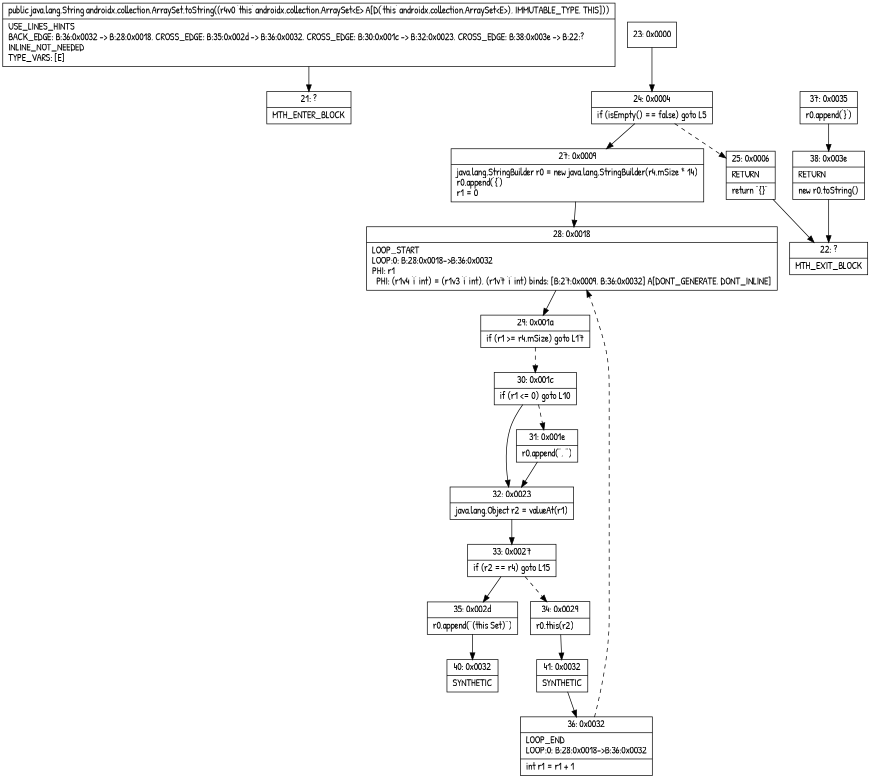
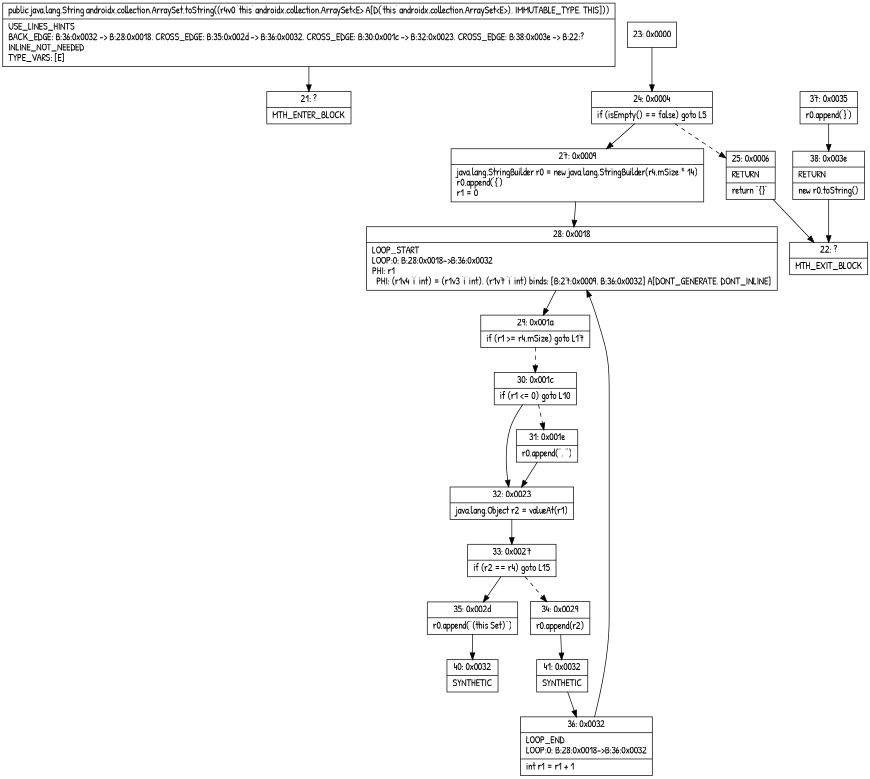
edge "36: 0x0032" -> "28: 0x0018": style dashed -> solid
node "34: 0x0029": text "r0.this(r2)" -> "r0.append(r2)"
